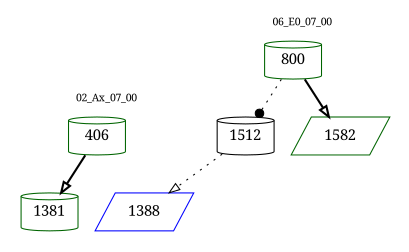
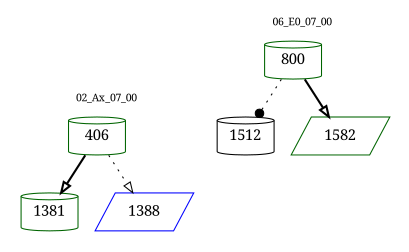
edge "1512" -> "1388": now "406" -> "1388"
